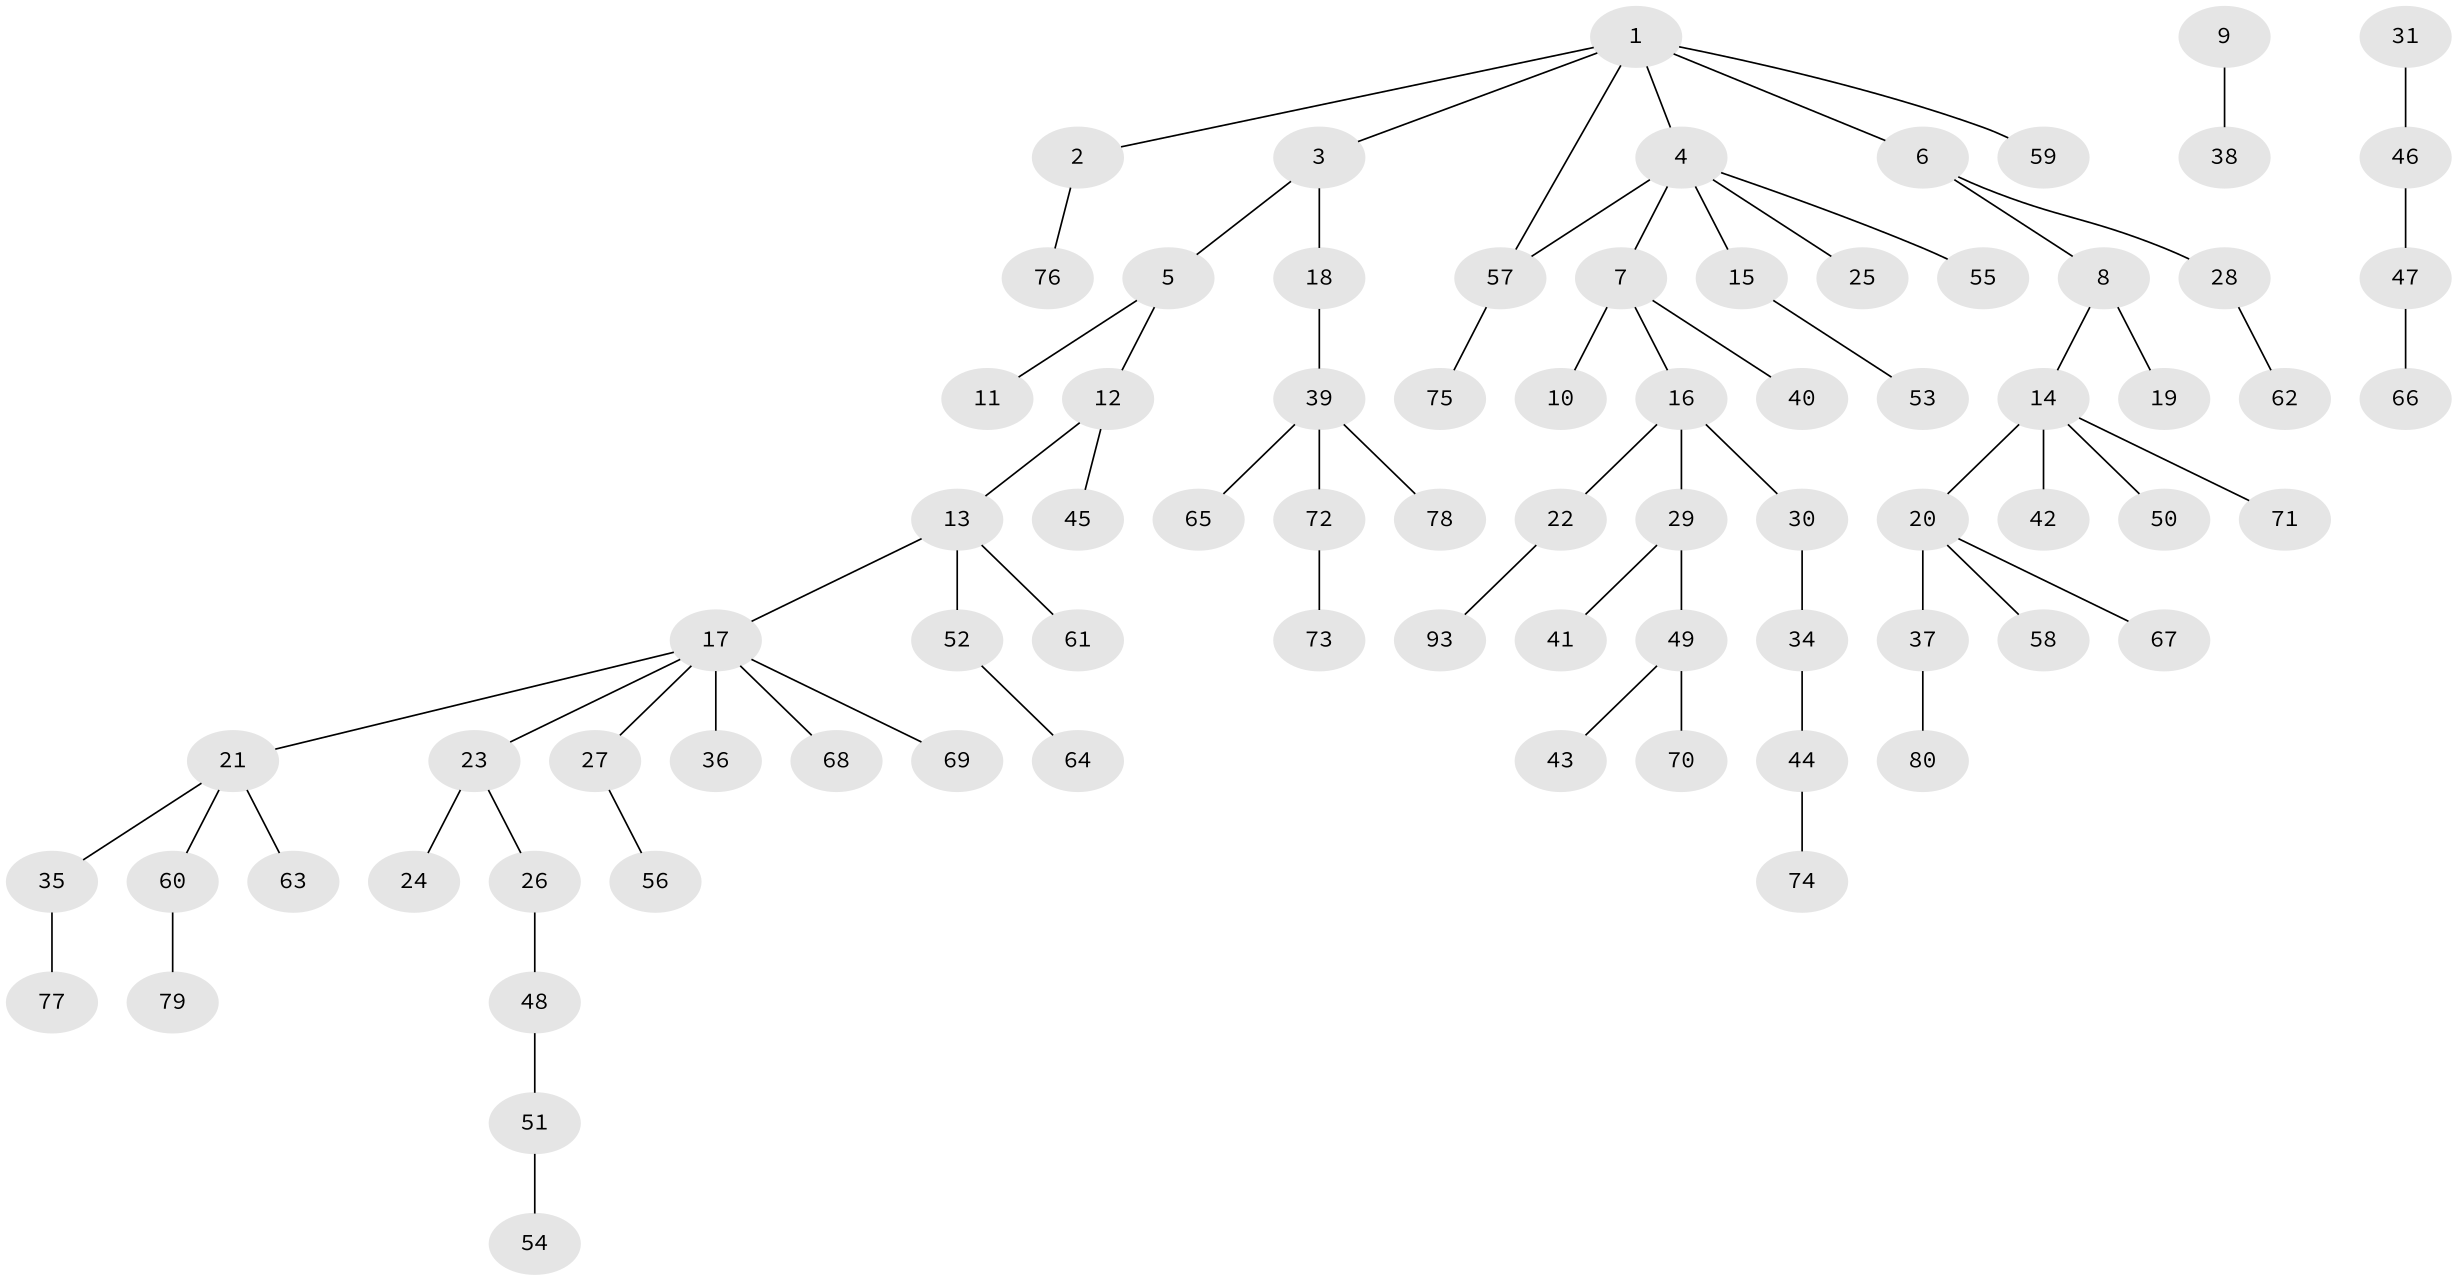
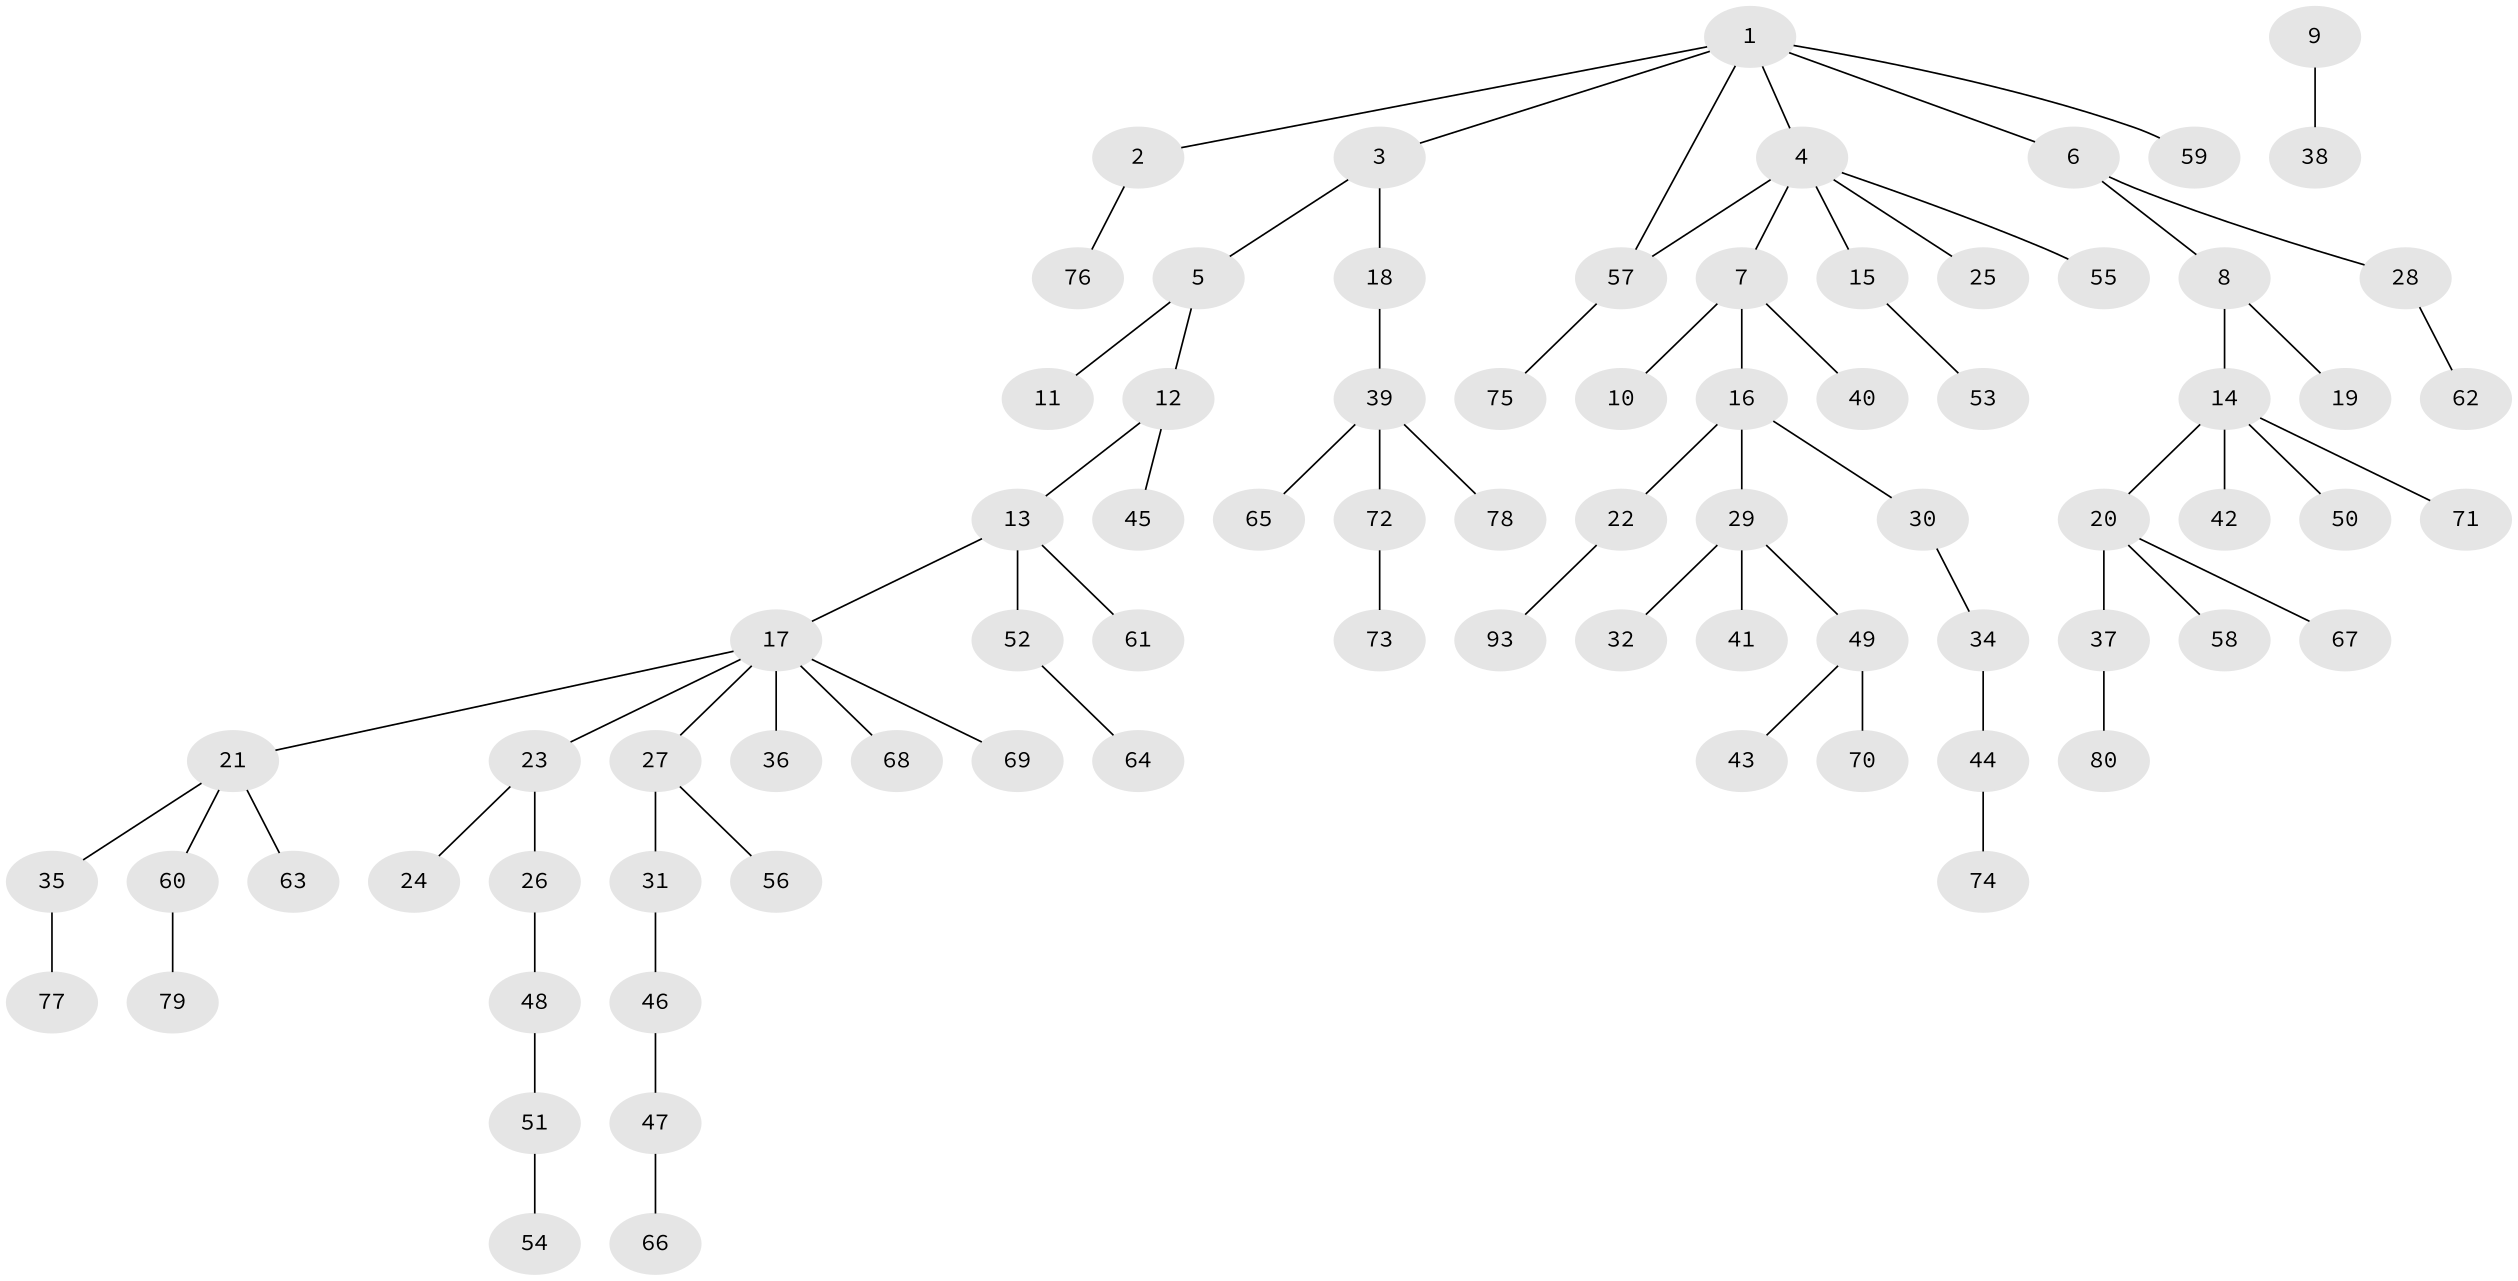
node "32": added
edge "27" -- "31": added
